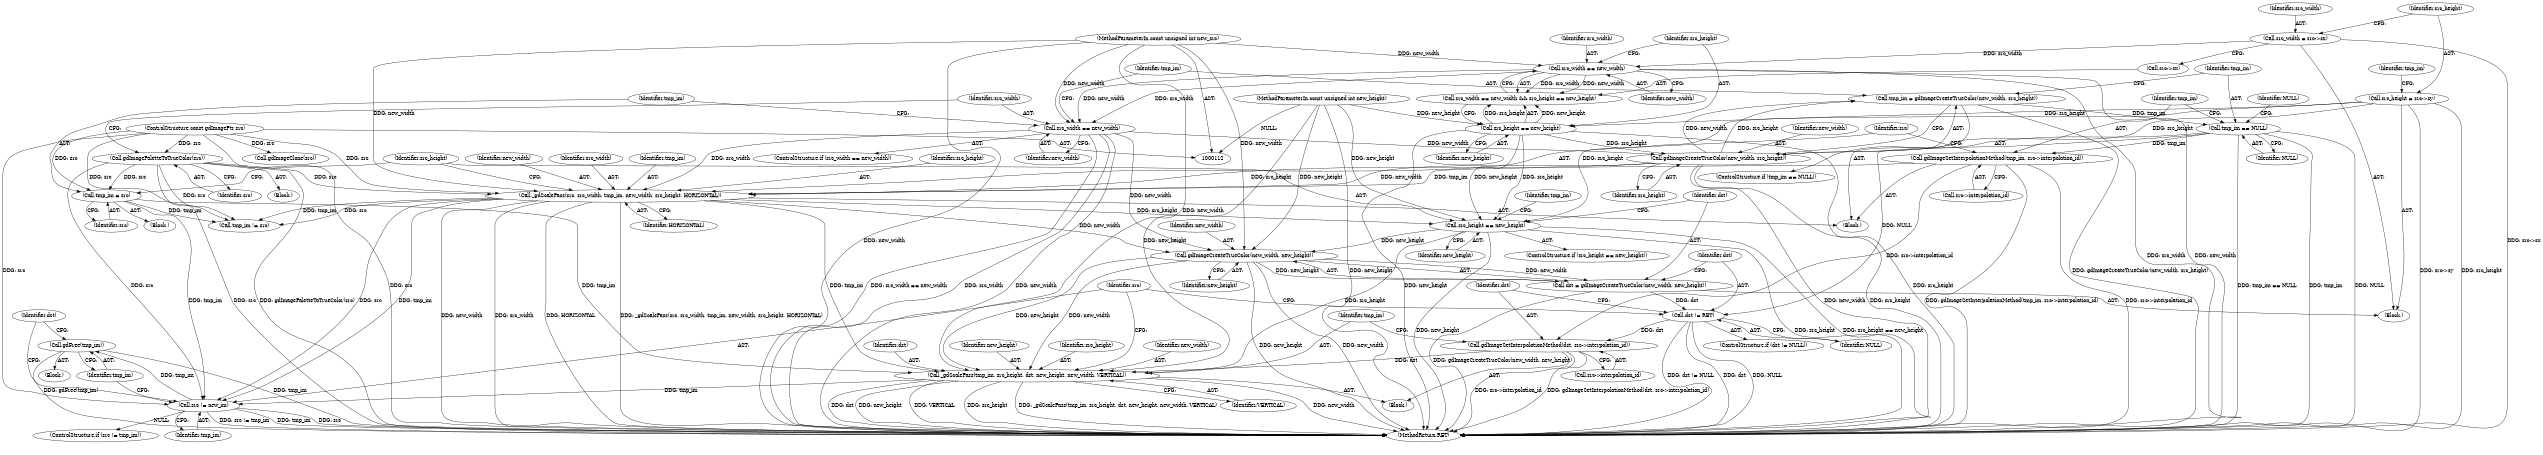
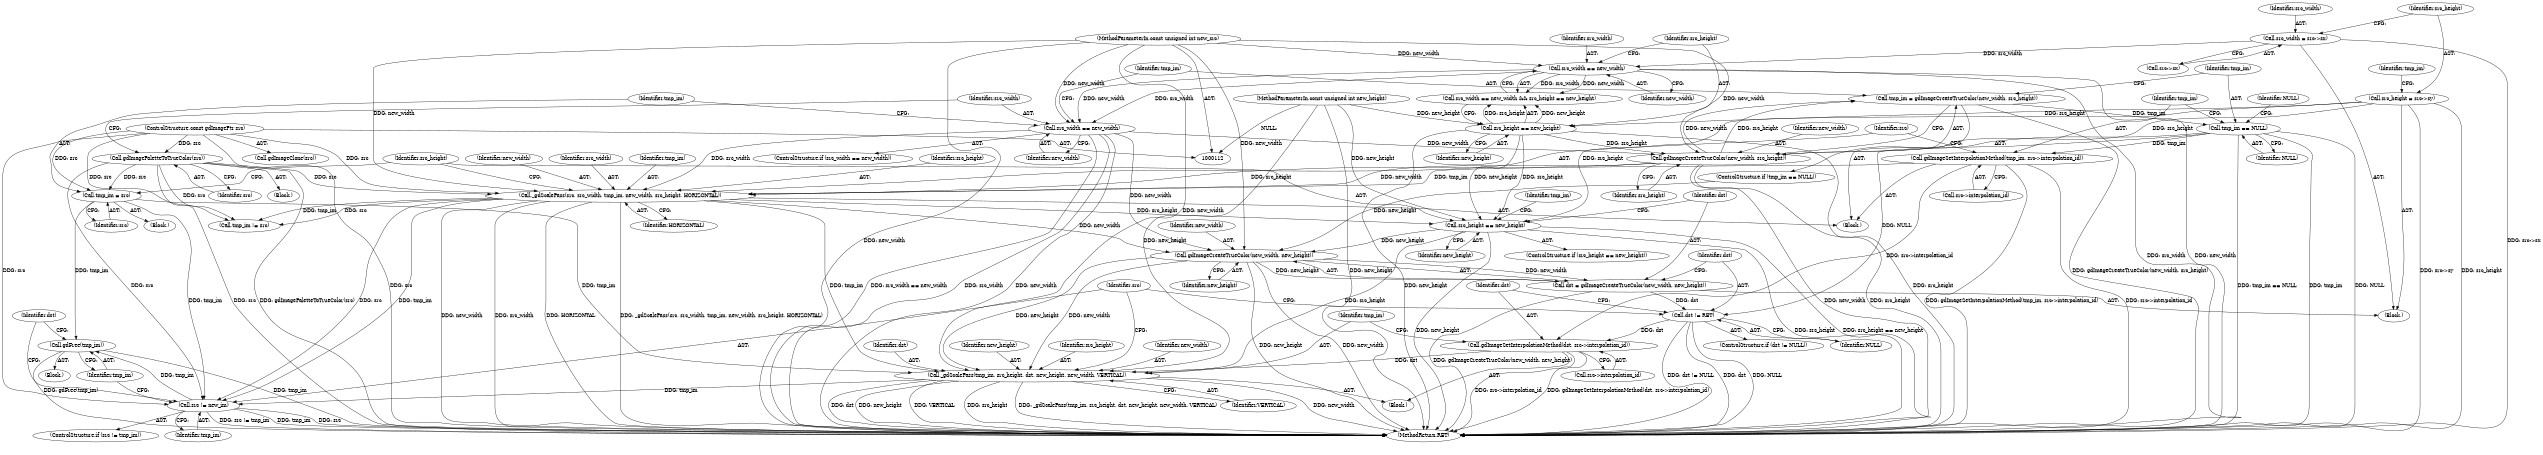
edge "(MethodParameterIn,const unsigned int new_src)" -> "(Call,gdImageCreateTrueColor(new_width, src_height))": added, label "DDG: new_width"
edge "(Call,src->sx)" -> "(Call,src_width == new_width && src_height == new_height)": now "(Call,src->sx)" -> "(Call,src_width = src->sx)"
edge "(ControlStructure,const gdImagePtr src)" -> "(Call,gdImageClone(src))": label "DDG: src" -> "AST: "
edge "(MethodParameterIn,const unsigned int new_height)" -> "(Call,gdImageCreateTrueColor(new_width, new_height))": now "(ControlStructure,if (tmp_im == NULL))" -> "(Call,gdImageCreateTrueColor(new_width, new_height))"
edge "(Call,tmp_im = src)" -> "(Call,tmp_im != src)": now "(Call,tmp_im = src)" -> "(Call,gdFree(tmp_im))"
edge "(Call,src != new_im)" -> "(ControlStructure,if (src != tmp_im))": label "NULL: " -> "AST: "
